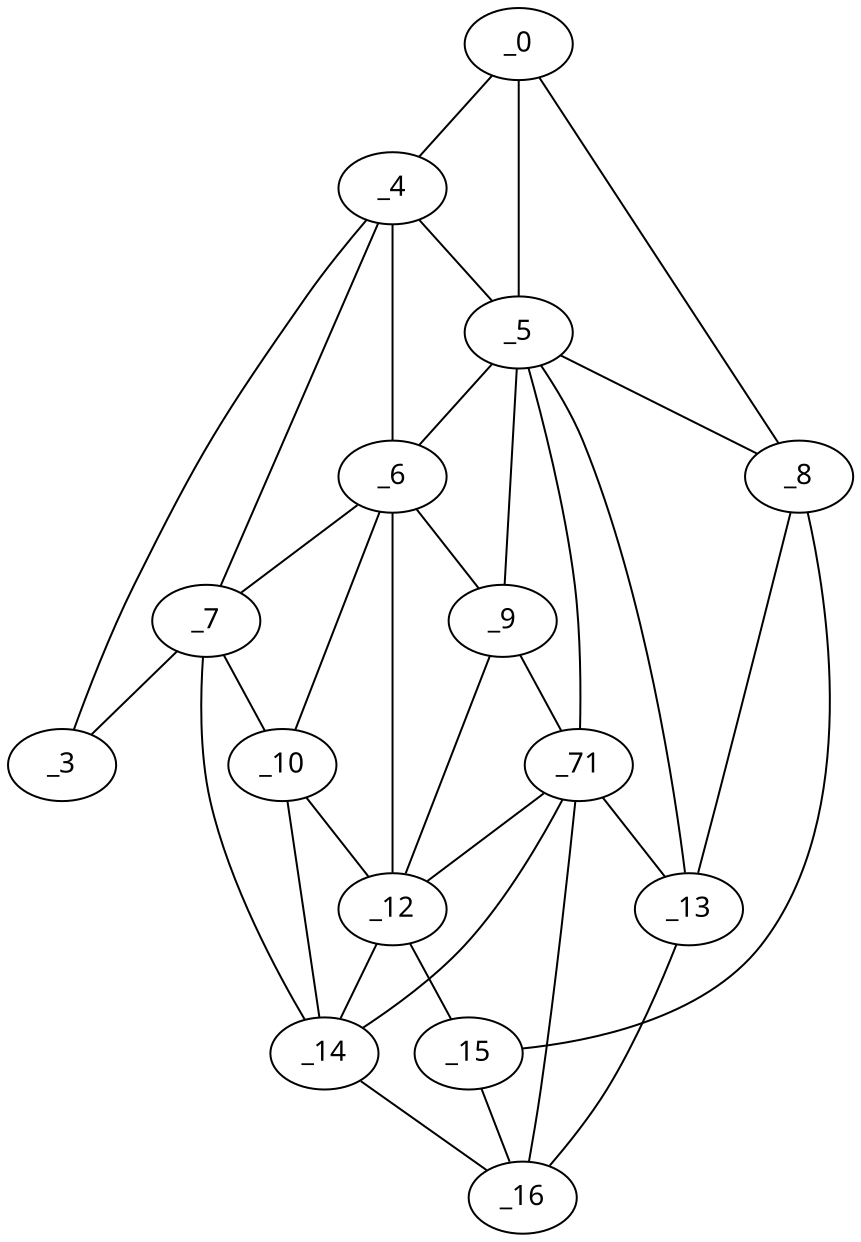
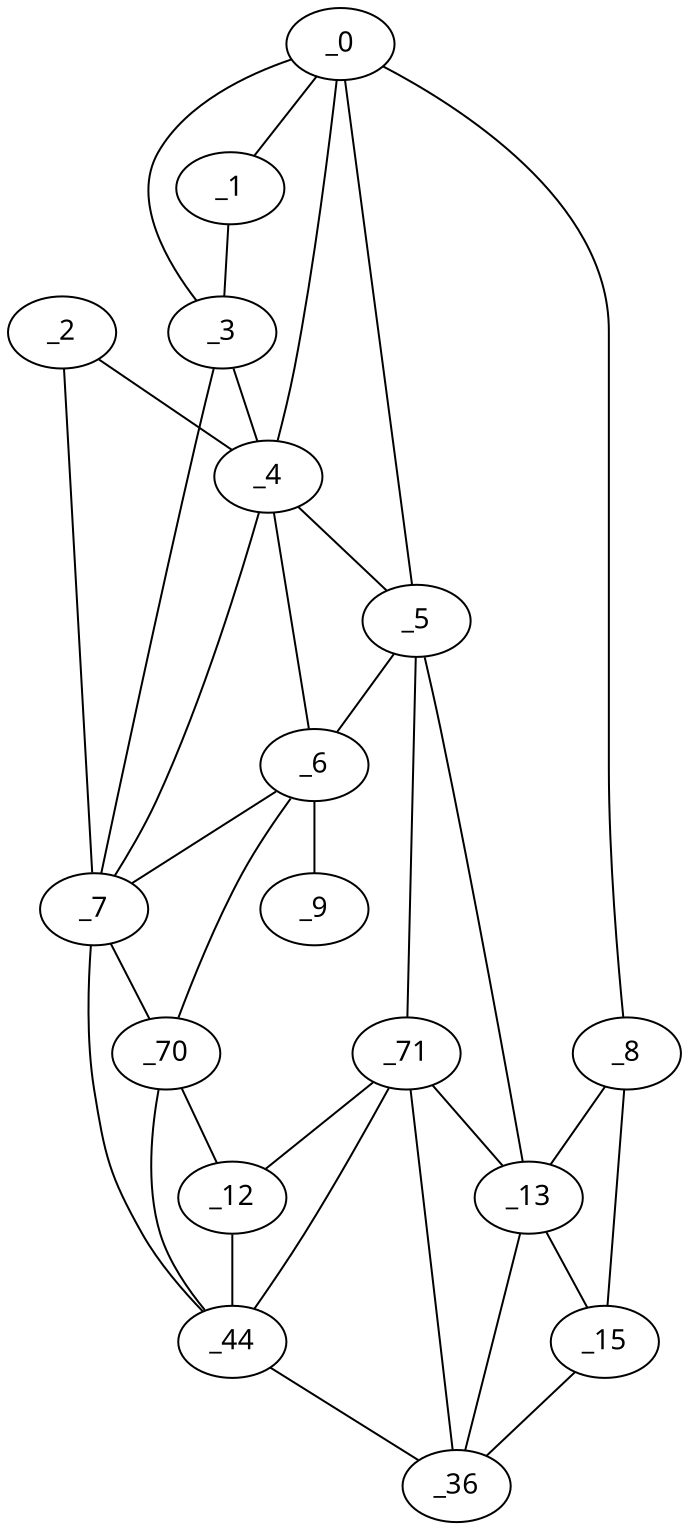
edge "_0" -- "_3": added
node "_1": added
node "_2": added
edge "_5" -- "_8": removed
edge "_5" -- "_9": removed
edge "_6" -- "_12": removed
edge "_9" -- "_71": removed
node "_10": label "_10" -> "_70"
edge "_9" -- "_12": removed
edge "_12" -- "_15": now "_13" -- "_15"
node "_14": label "_14" -> "_44"
node "_16": label "_16" -> "_36"
